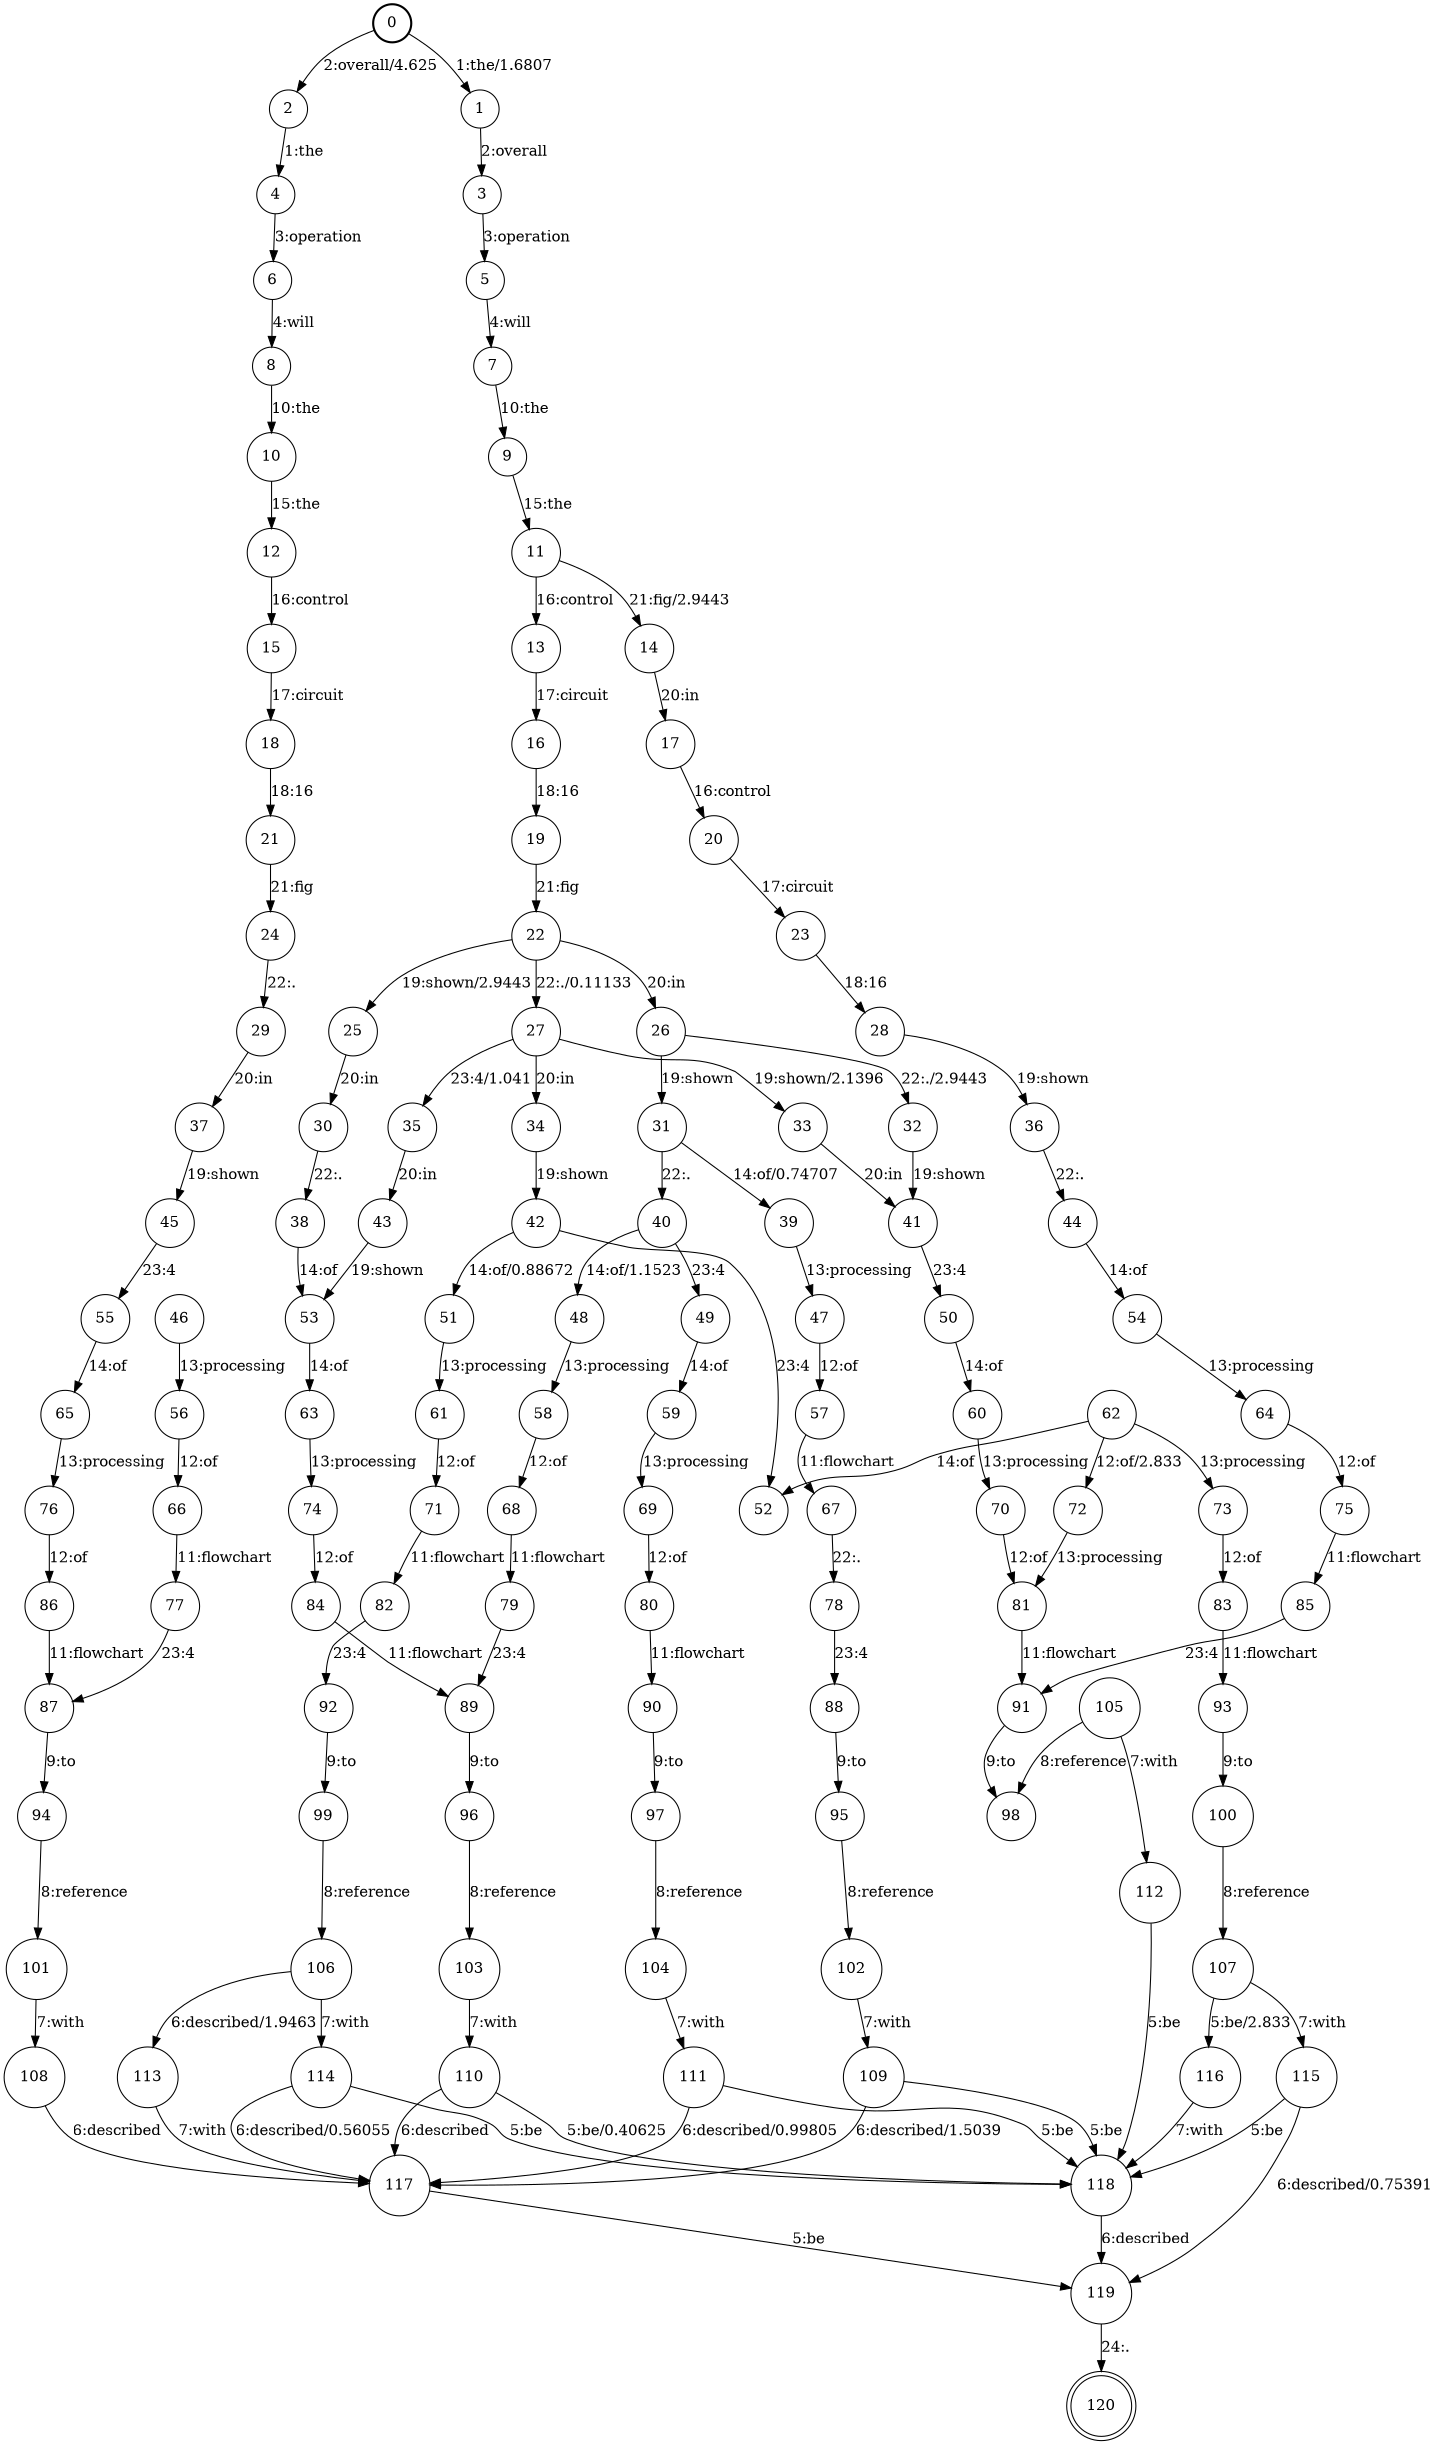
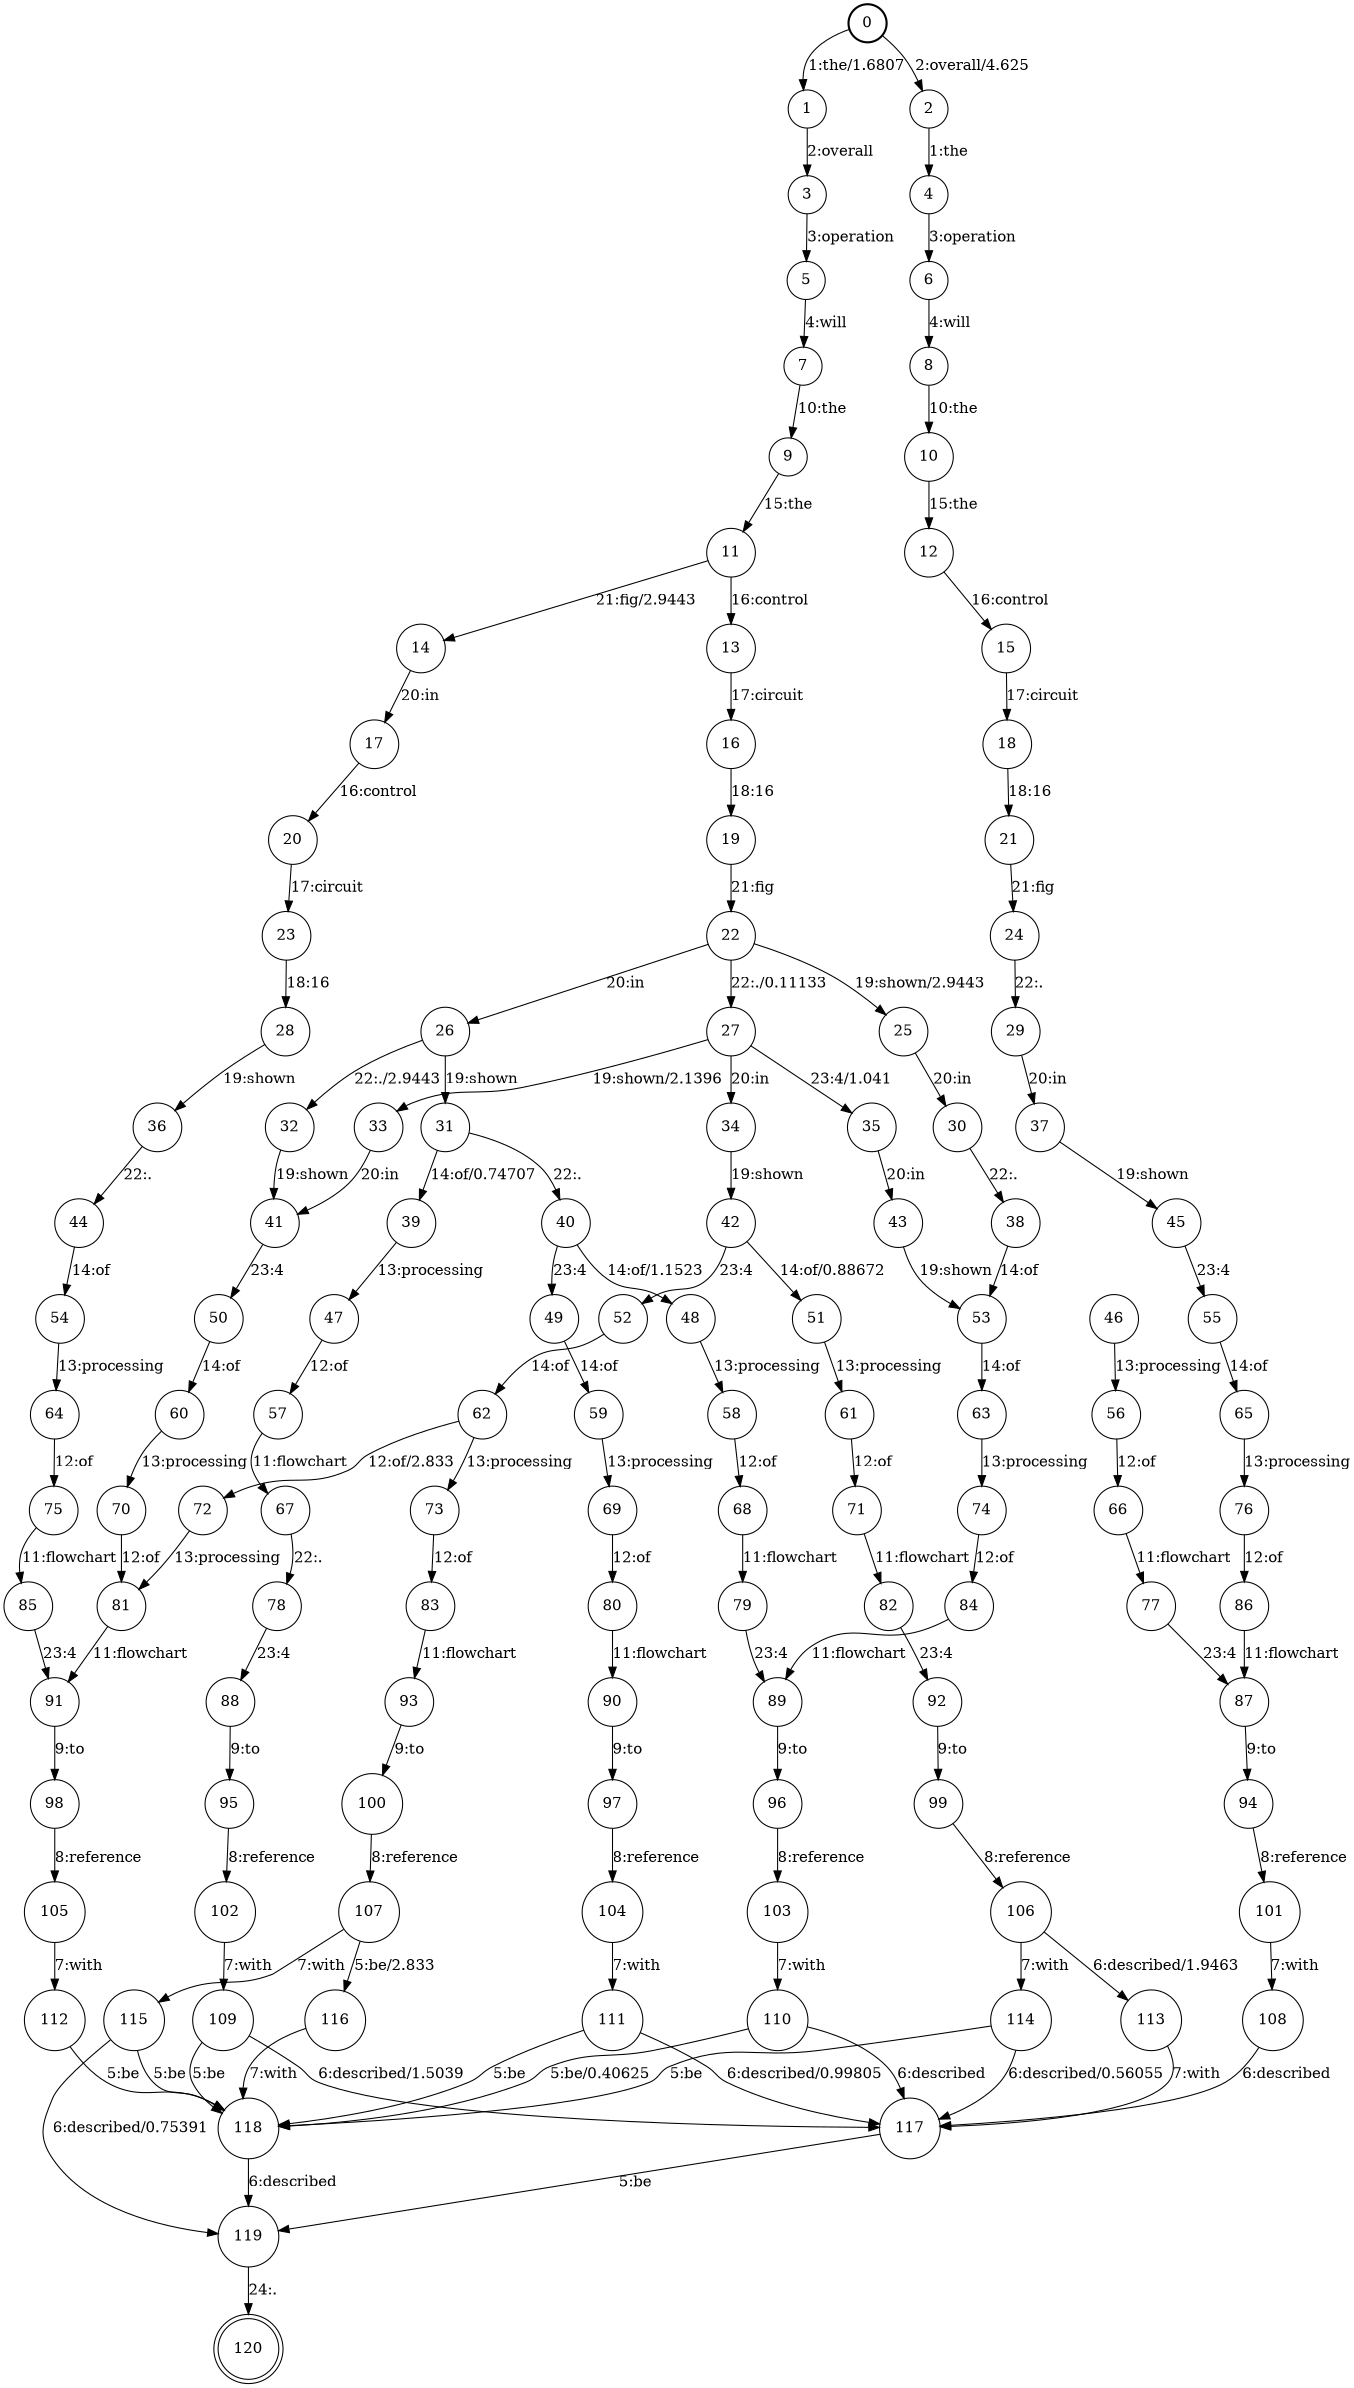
edge "62" -> "52": reversed
edge "105" -> "98": reversed
